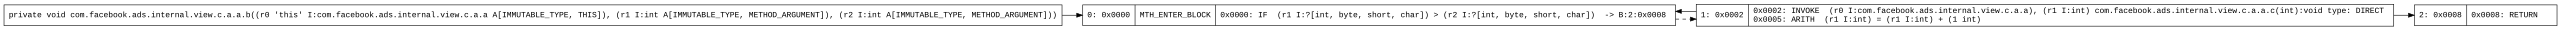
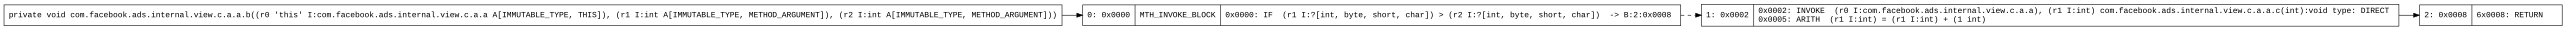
edge "1: 0x0002" -> "0: 0x0000": removed
node "0: 0x0000": text "MTH_ENTER_BLOCK" -> "MTH_INVOKE_BLOCK"
node "2: 0x0008": text "0x0008: RETURN" -> "6x0008: RETURN"
